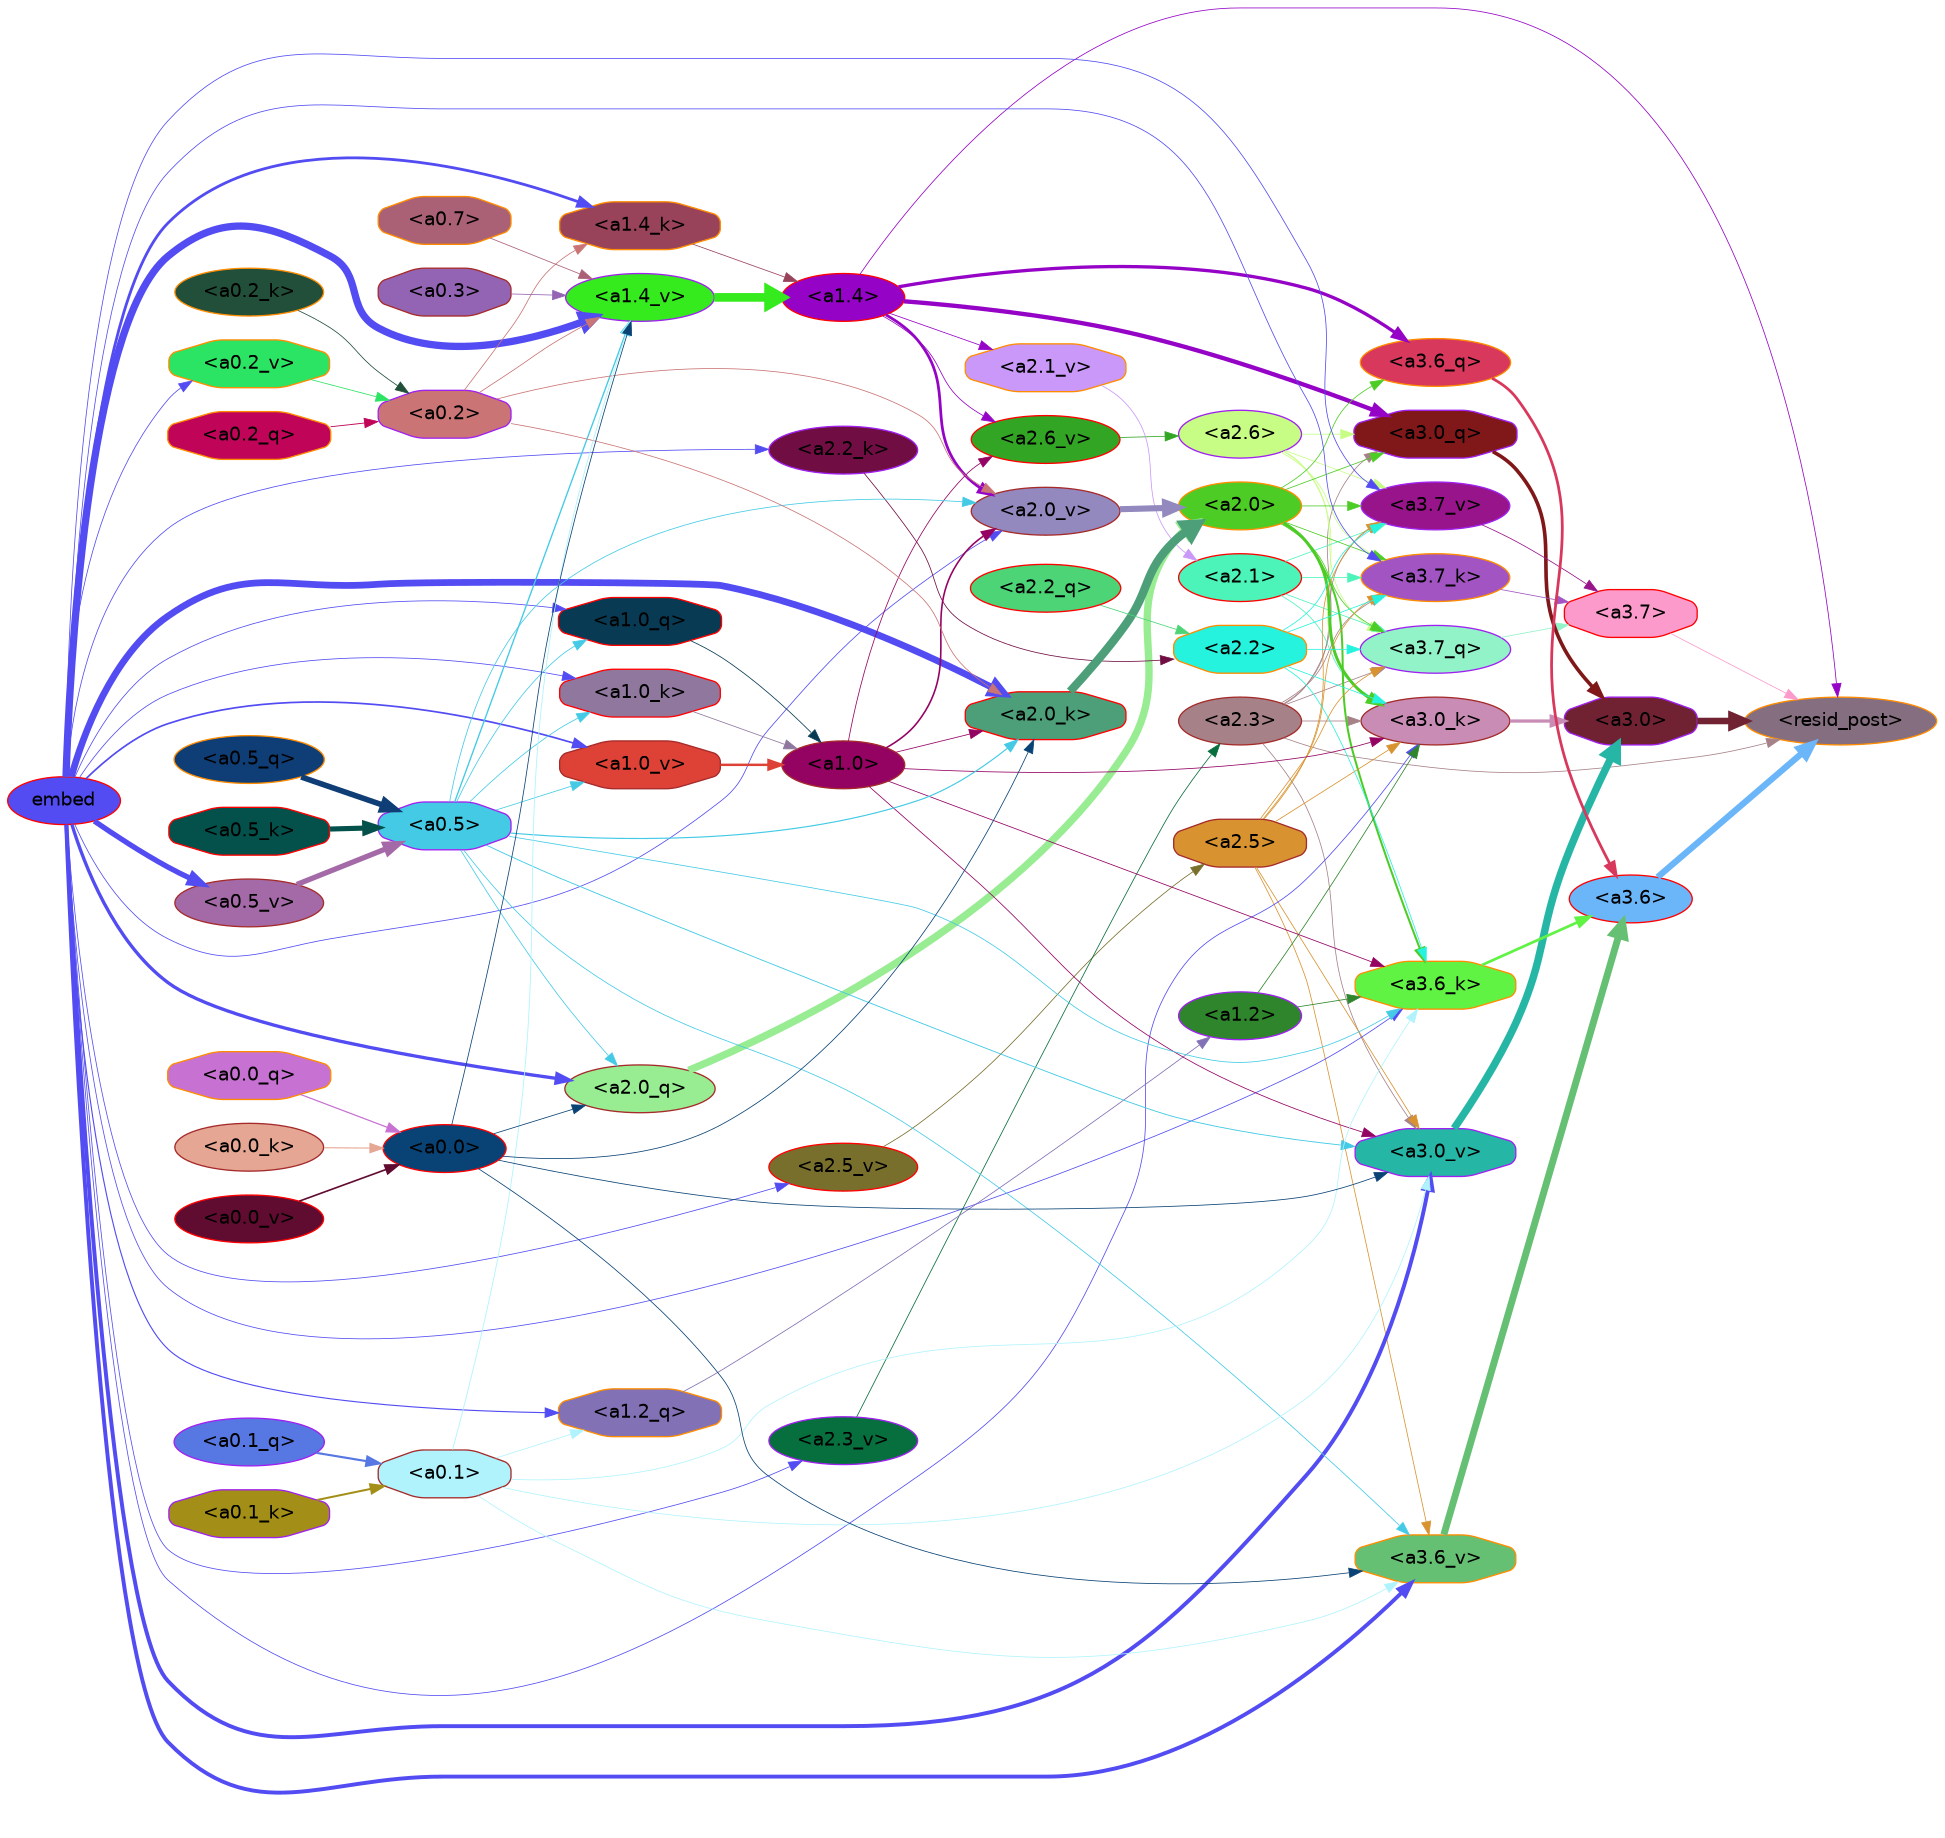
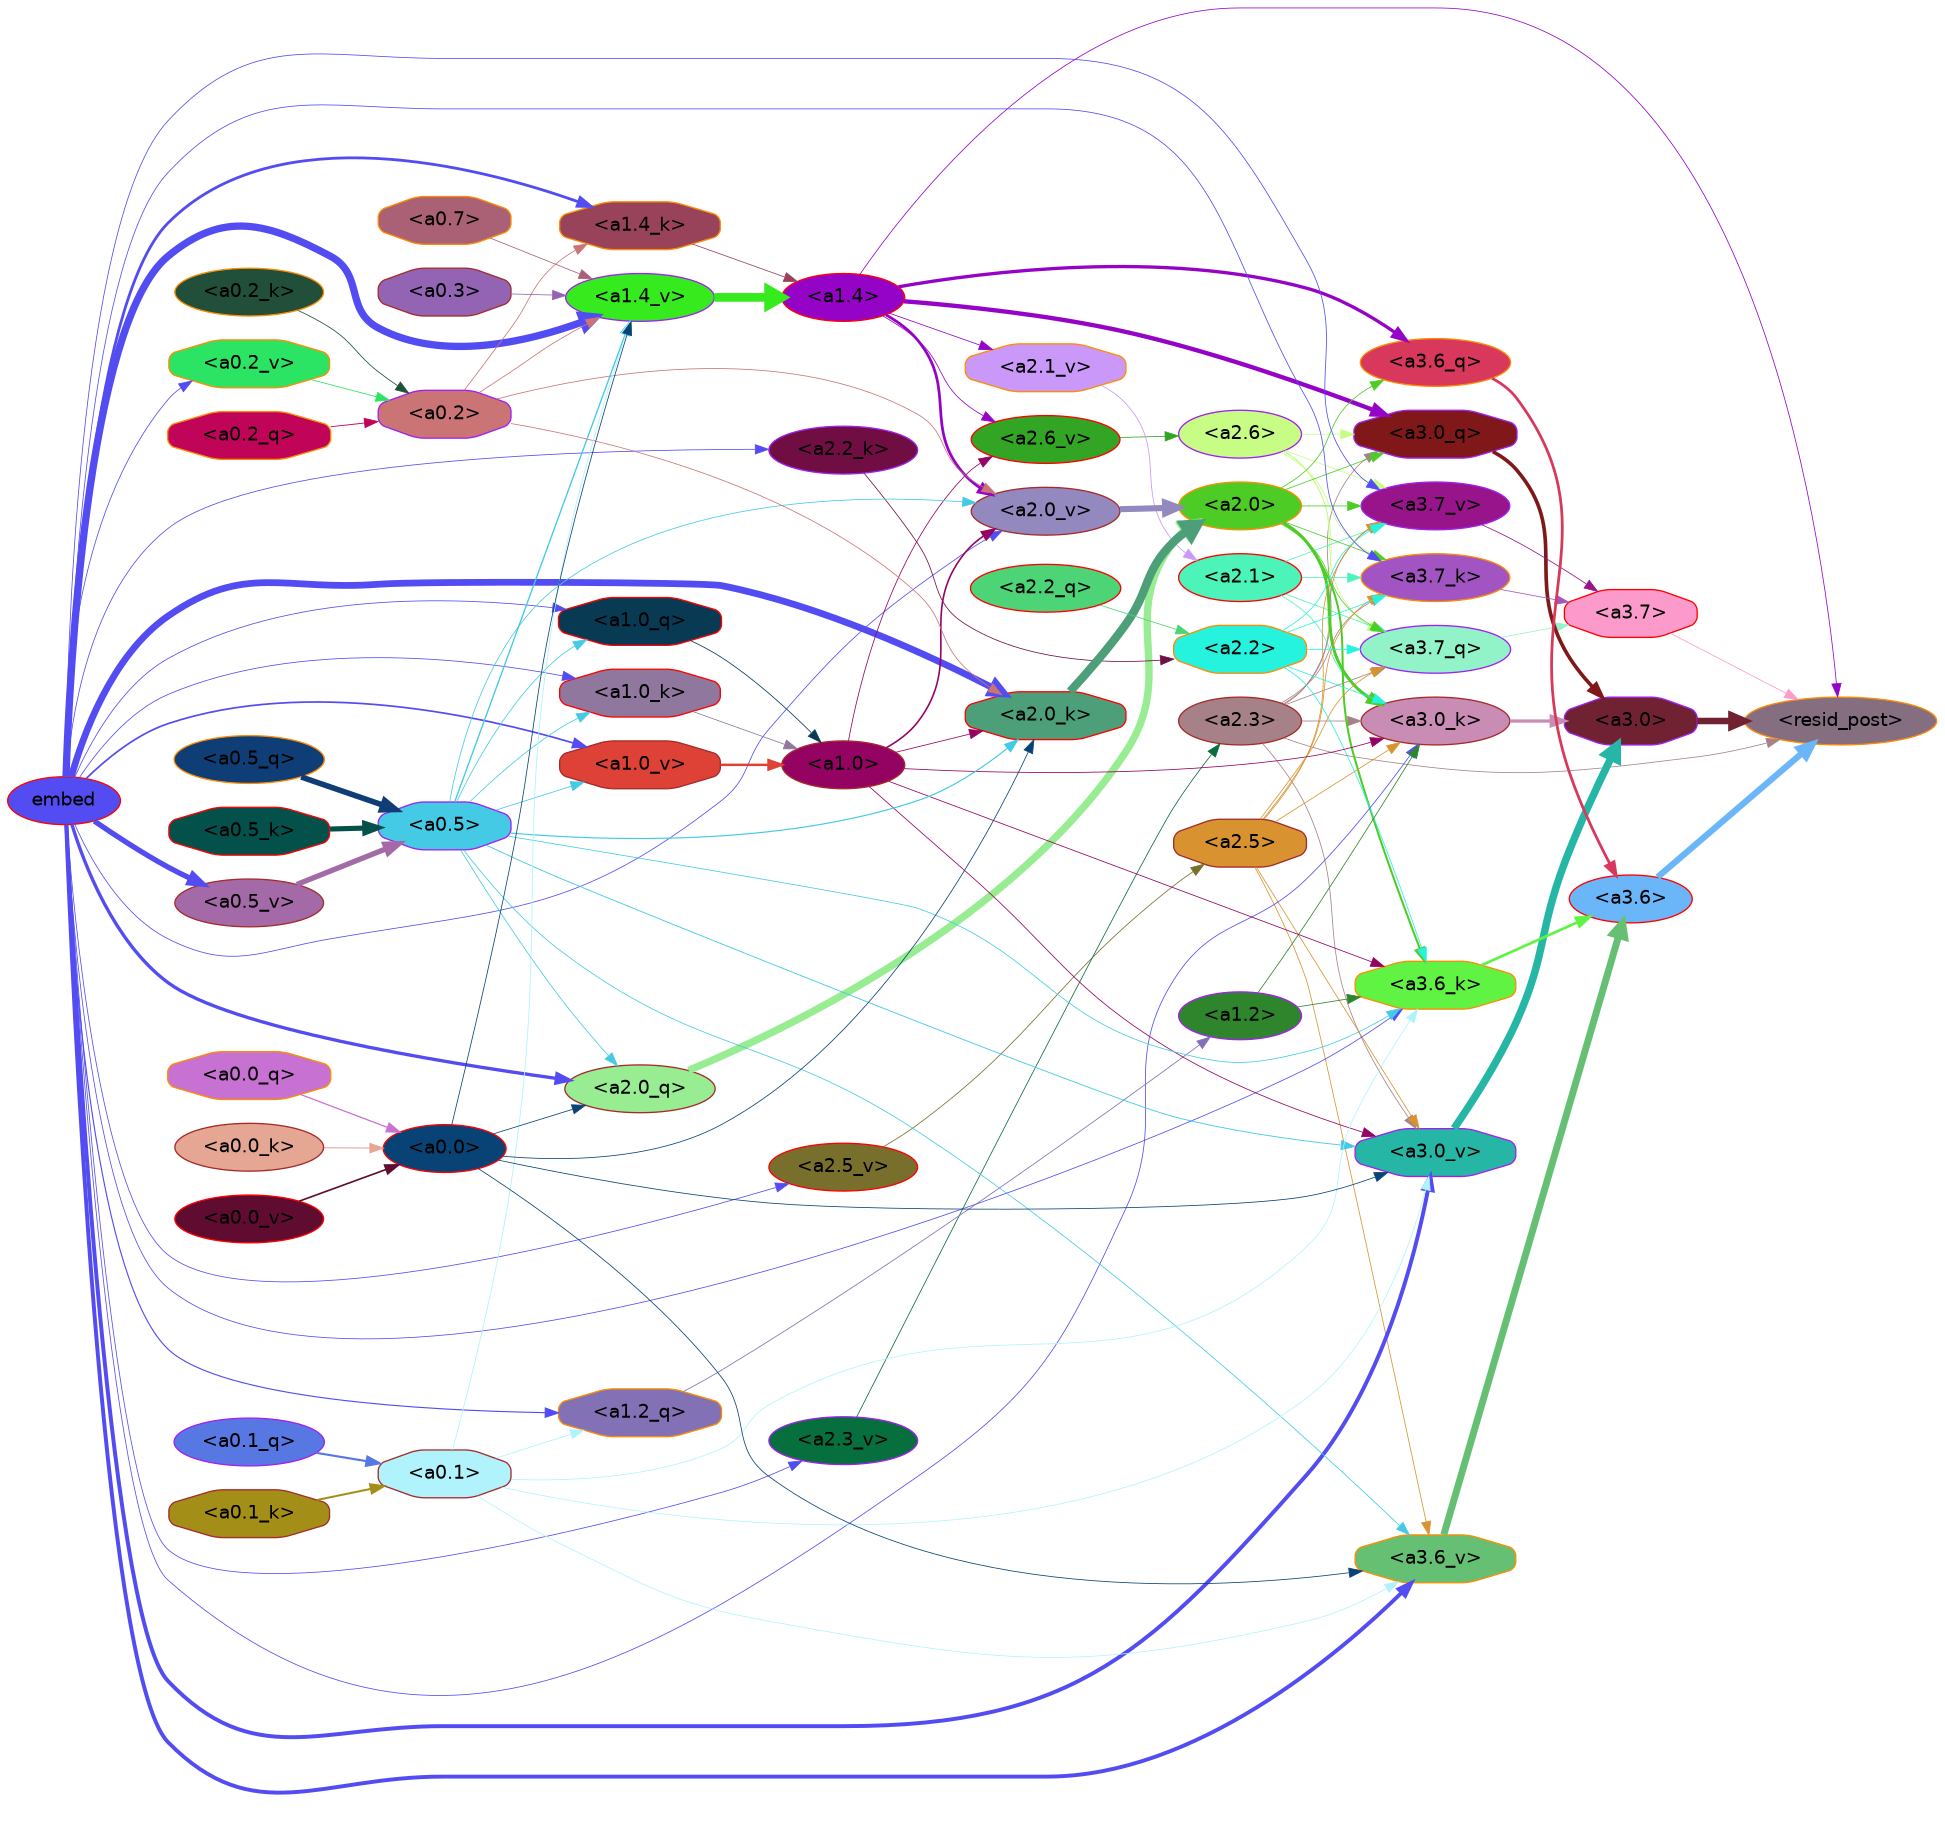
node "<a0.1_k>": color purple -> brown
